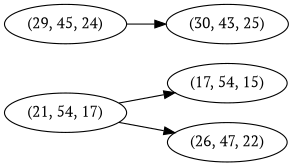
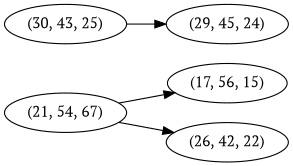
edge "(29, 45, 24)" -> "(30, 43, 25)": reversed
node "(17, 54, 15)": label "(17, 54, 15)" -> "(17, 56, 15)"
node "(21, 54, 17)": label "(21, 54, 17)" -> "(21, 54, 67)"
node "(26, 47, 22)": label "(26, 47, 22)" -> "(26, 42, 22)"
